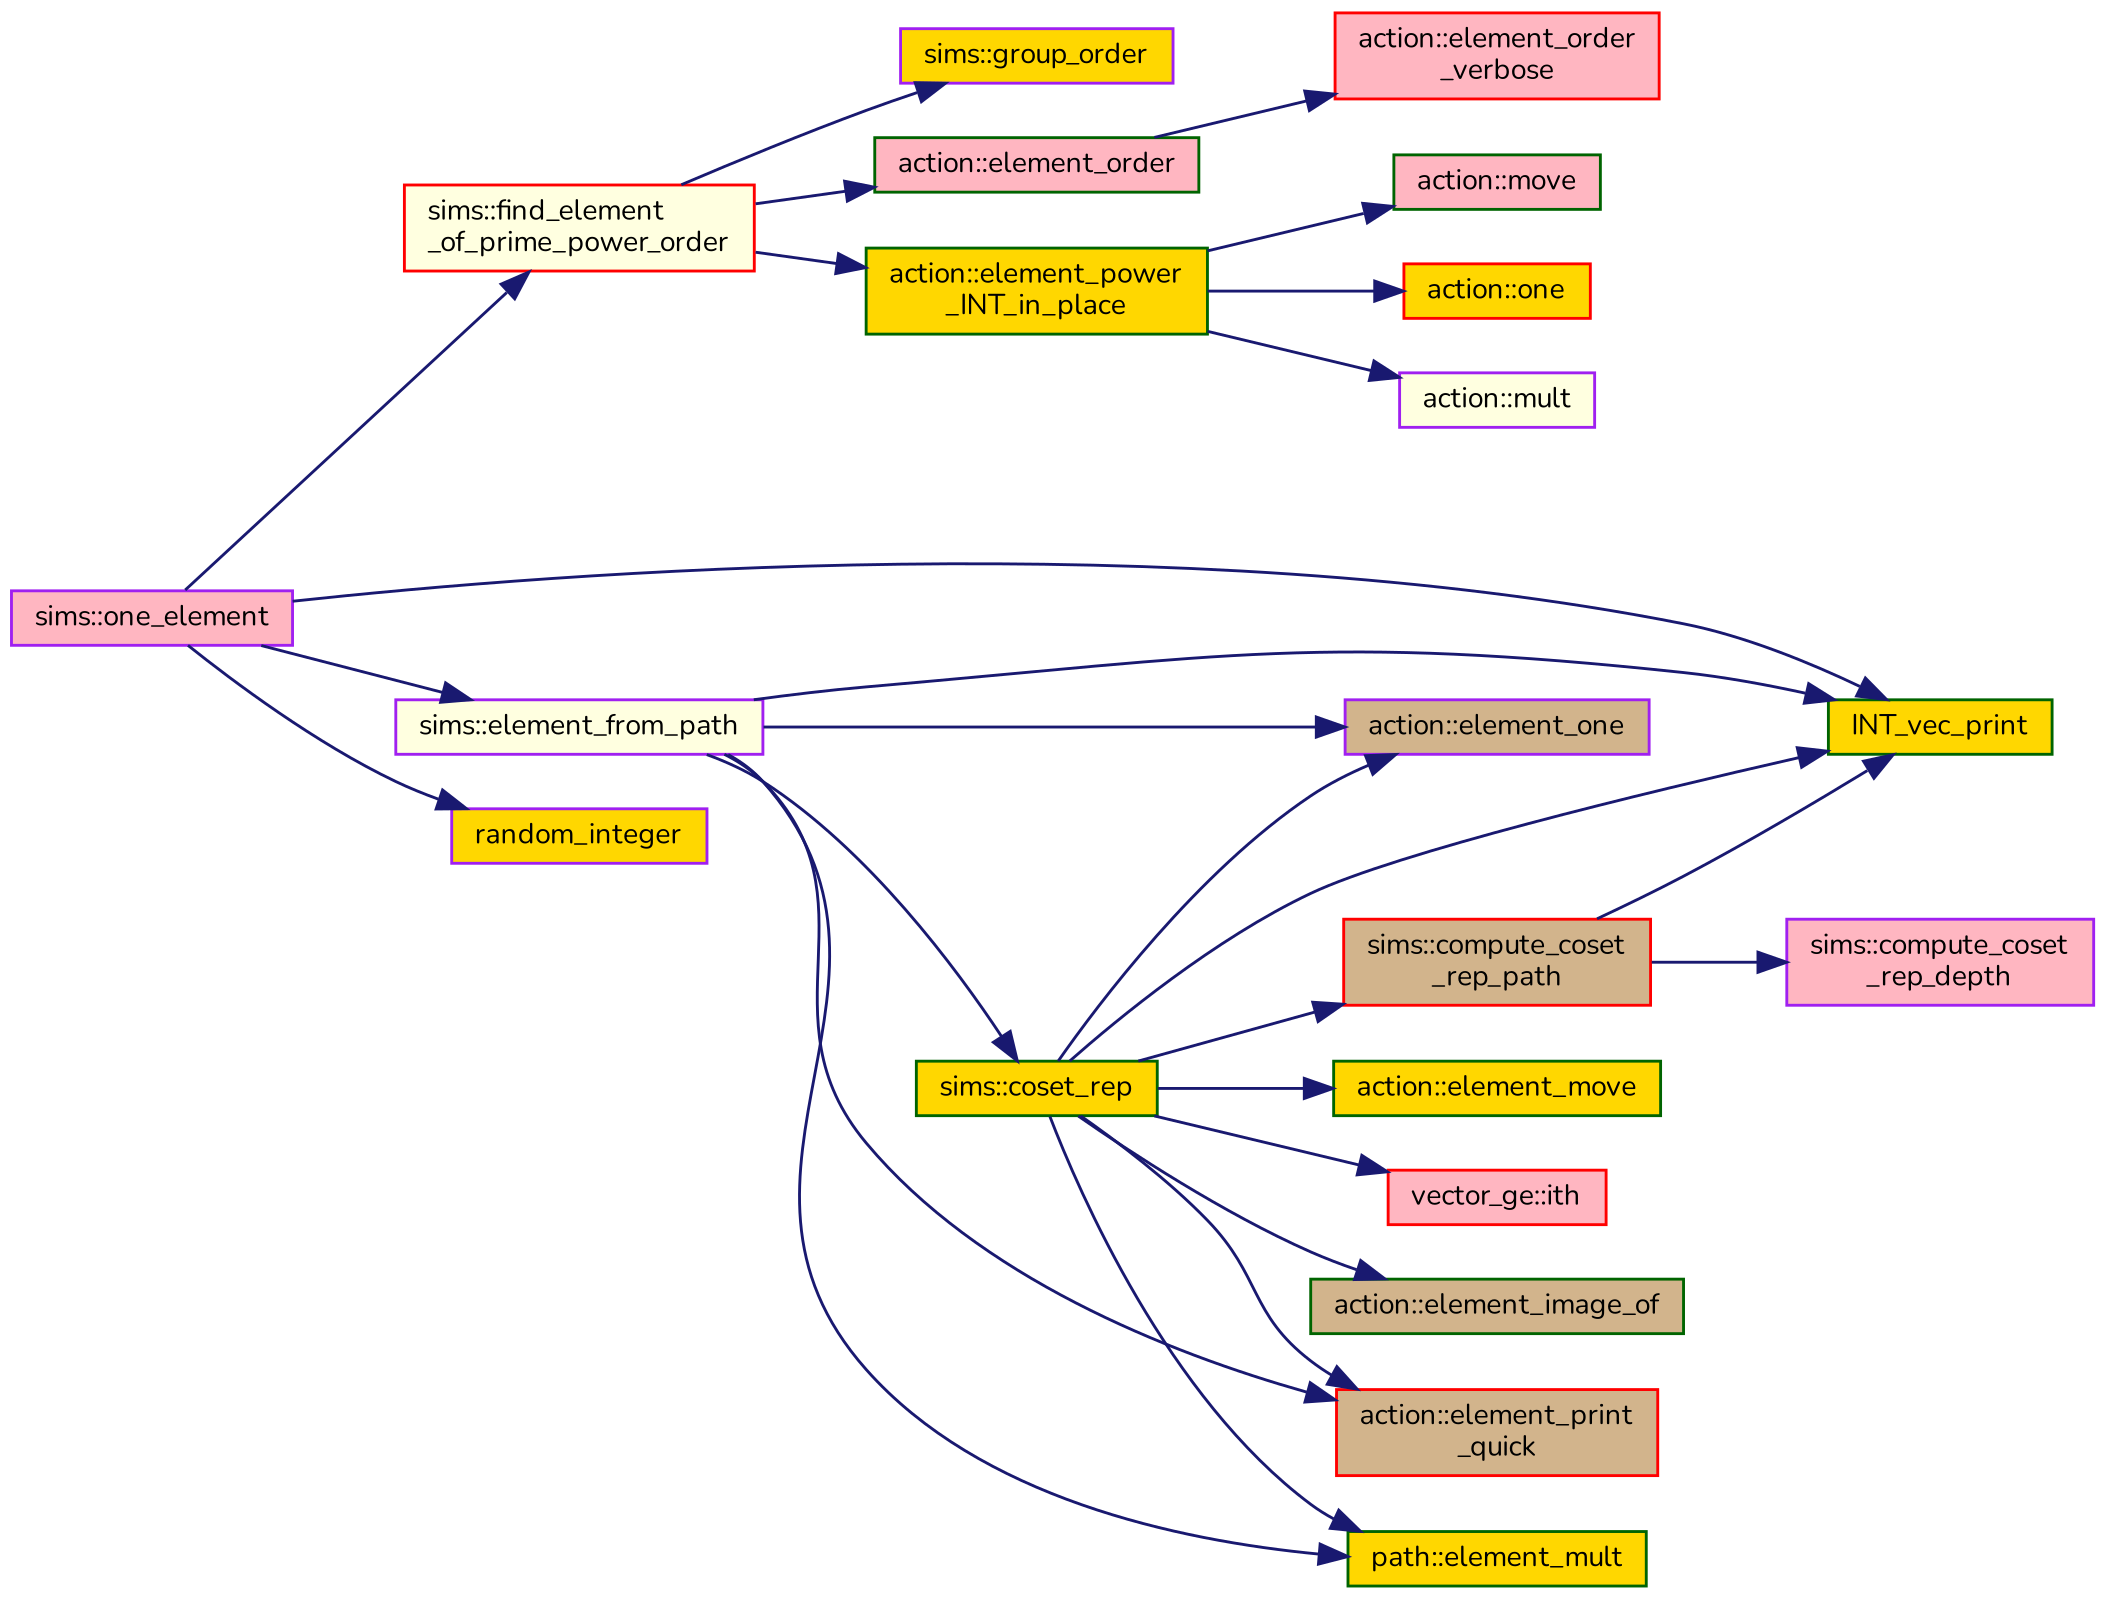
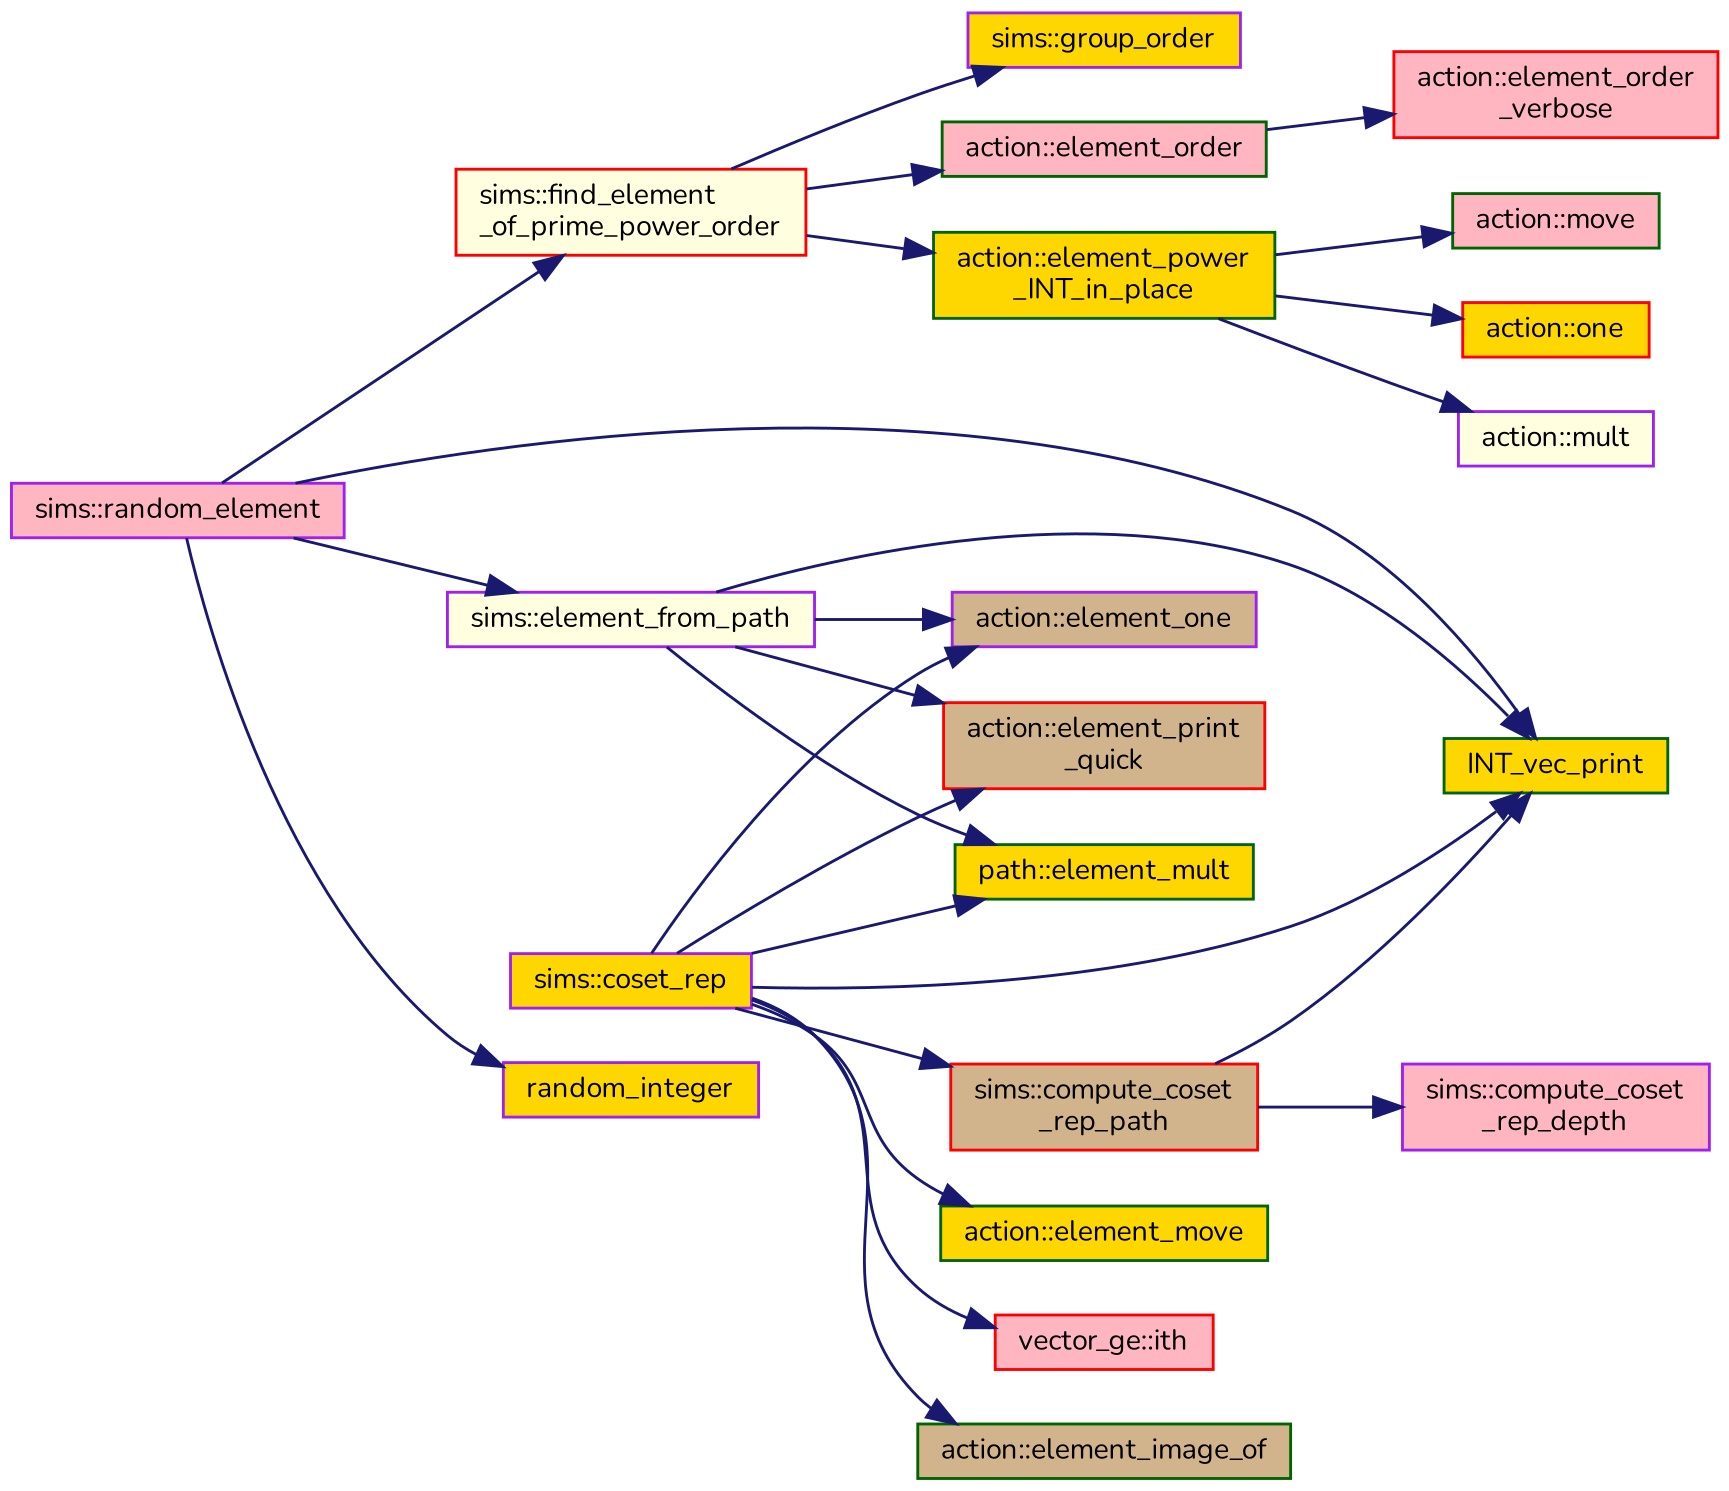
node "sims::one_element": label "sims::one_element" -> "sims::random_element"
edge "sims::element_from_path" -> "sims::coset_rep": removed
node "sims::coset_rep": color darkgreen -> purple
